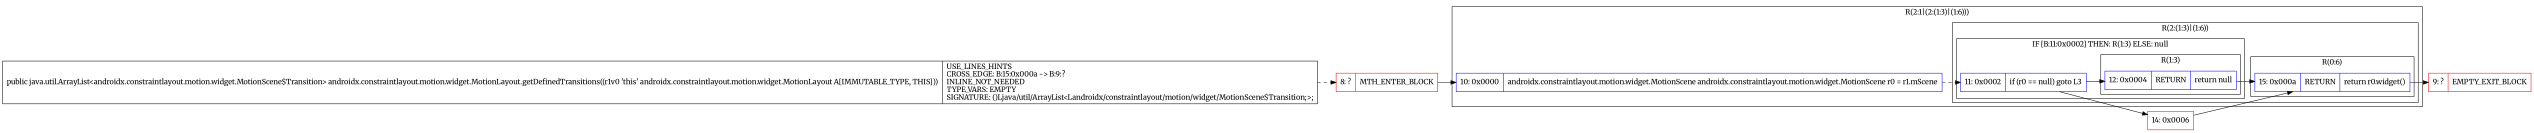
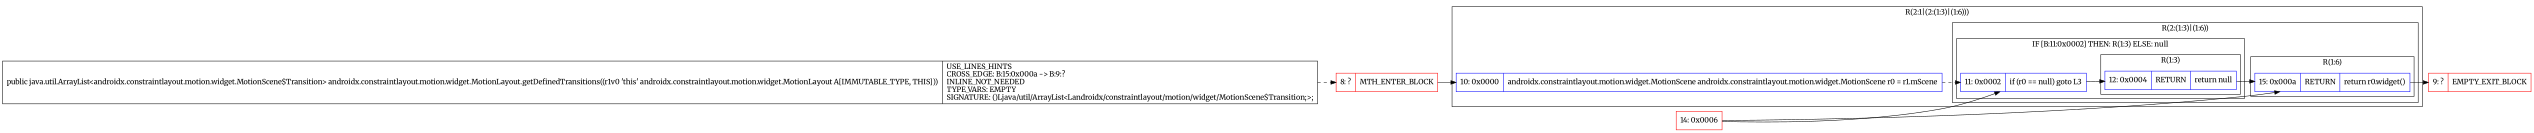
cluster "R(0:6)": label "R(0:6)" -> "R(1:6)"
edge "11: 0x0002" -> "14: 0x0006": reversed
